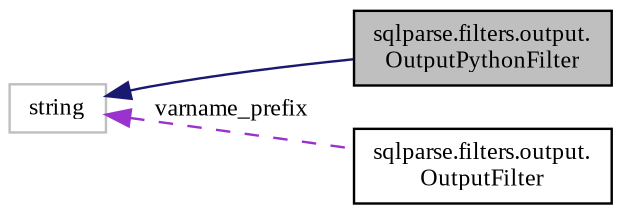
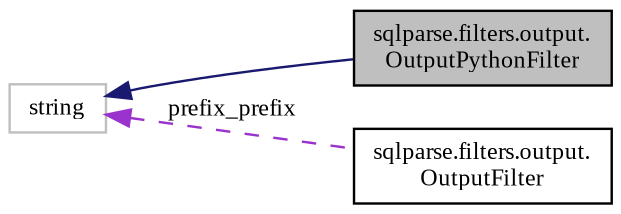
edge "sqlparse.filters.output. OutputFilter" -> "string": label " varname_prefix" -> " prefix_prefix"
